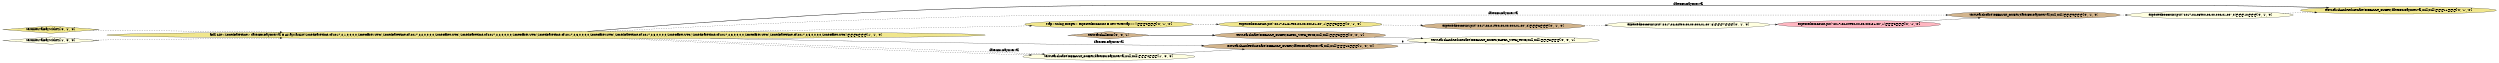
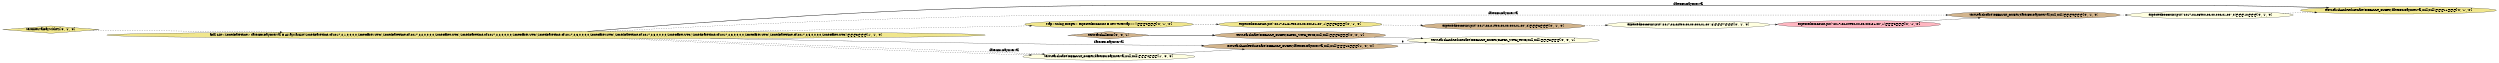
node "testIntervalDayWithTZ['1', '0', '0']": removed
